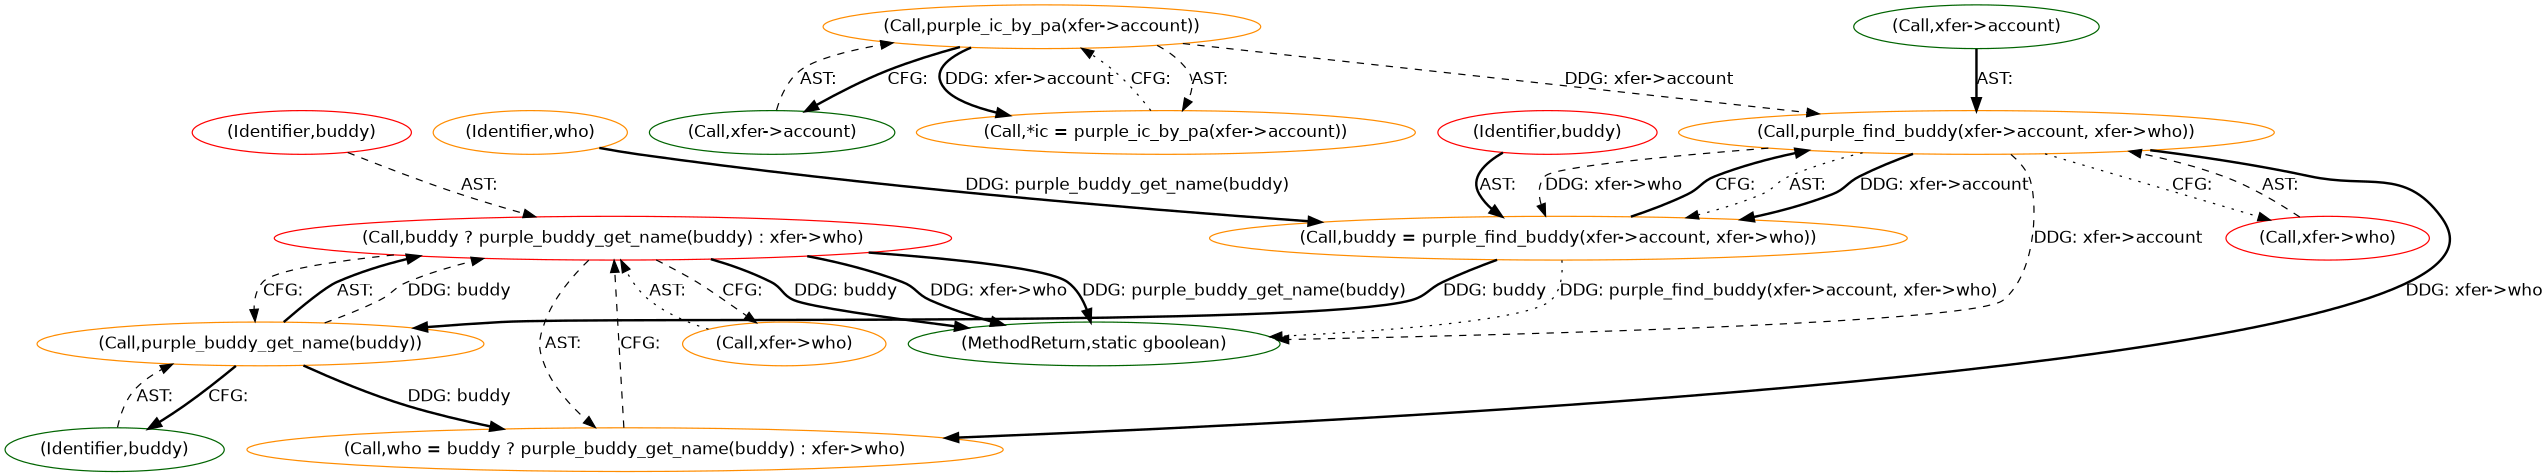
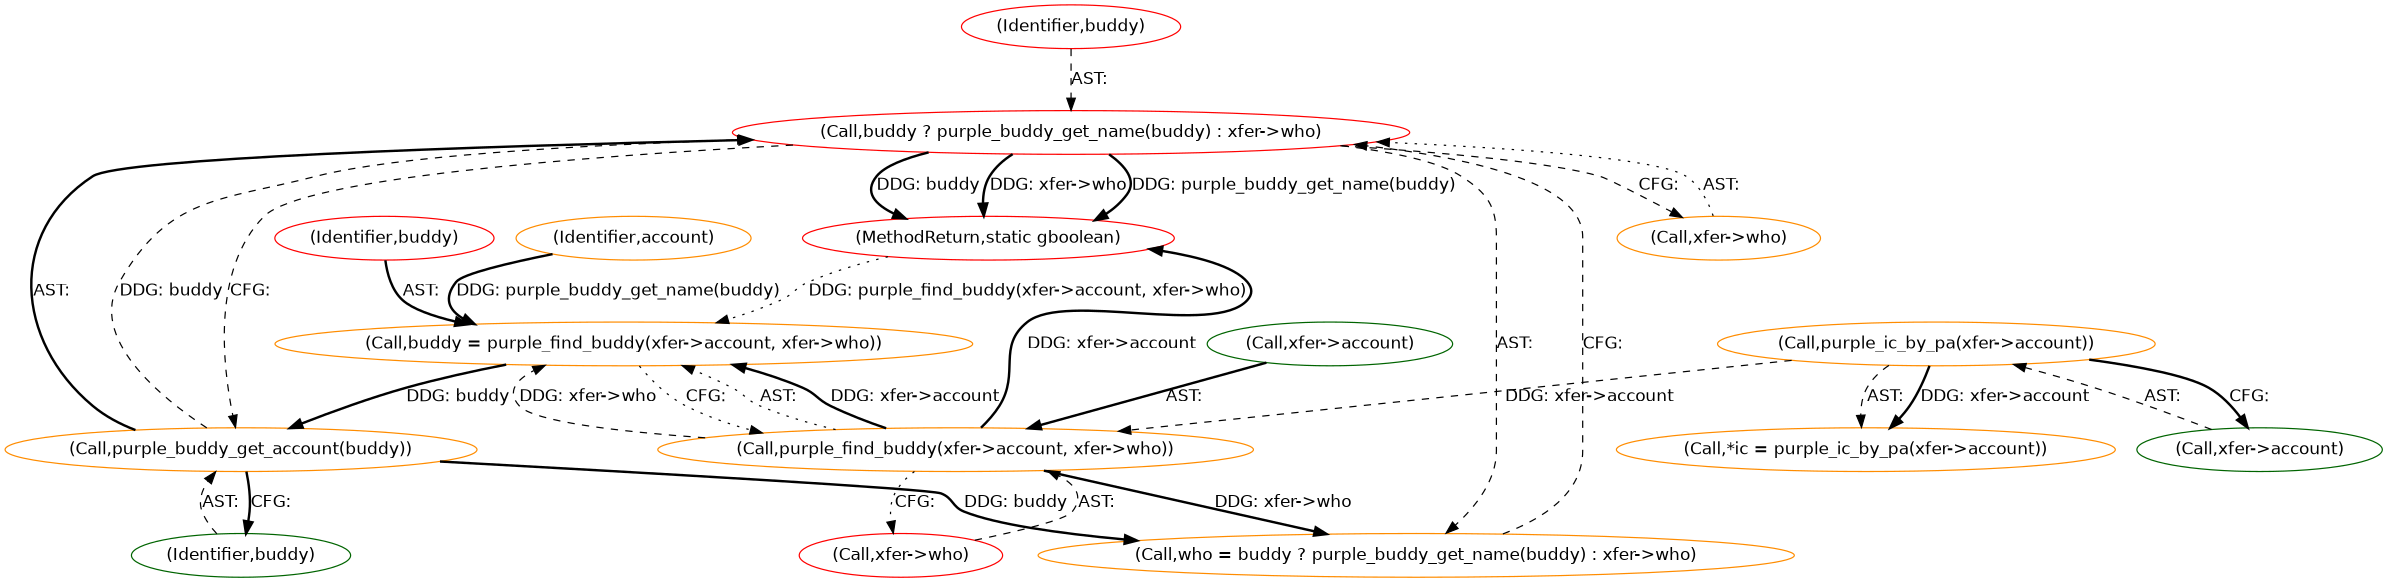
edge "(Call,*ic = purple_ic_by_pa(xfer->account))" -> "(Call,purple_ic_by_pa(xfer->account))": removed, label "CFG:"
node "(Identifier,who)": label "(Identifier,who)" -> "(Identifier,account)"
edge "(Call,buddy = purple_find_buddy(xfer->account, xfer->who))" -> "(Call,purple_find_buddy(xfer->account, xfer->who))": style bold -> dotted
edge "(Call,buddy = purple_find_buddy(xfer->account, xfer->who))" -> "(MethodReturn,static gboolean)": reversed
edge "(Call,purple_find_buddy(xfer->account, xfer->who))" -> "(MethodReturn,static gboolean)": style dashed -> bold
node "(Call,purple_buddy_get_name(buddy))": label "(Call,purple_buddy_get_name(buddy))" -> "(Call,purple_buddy_get_account(buddy))"
node "(MethodReturn,static gboolean)": color darkgreen -> red
